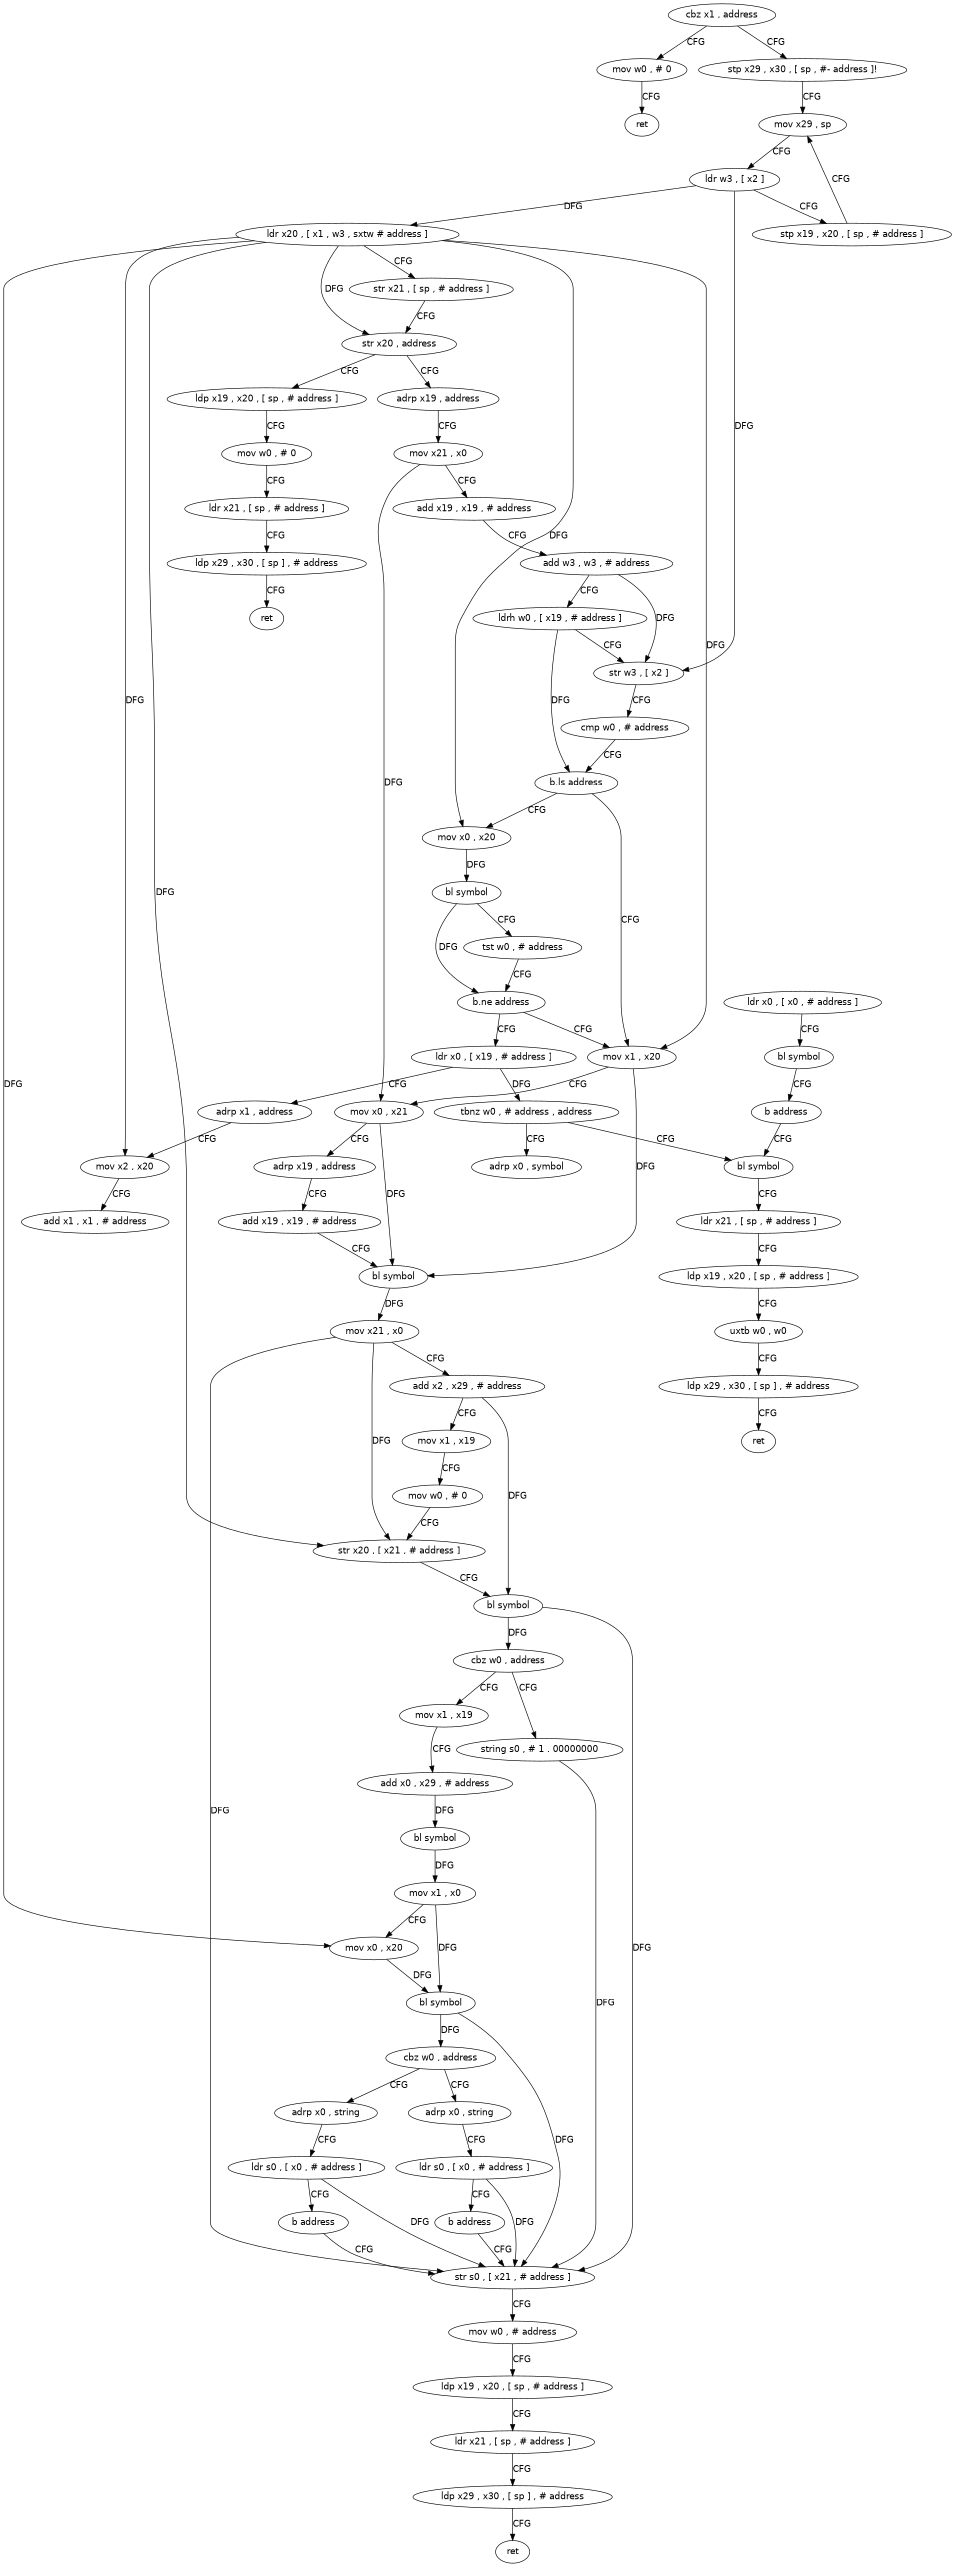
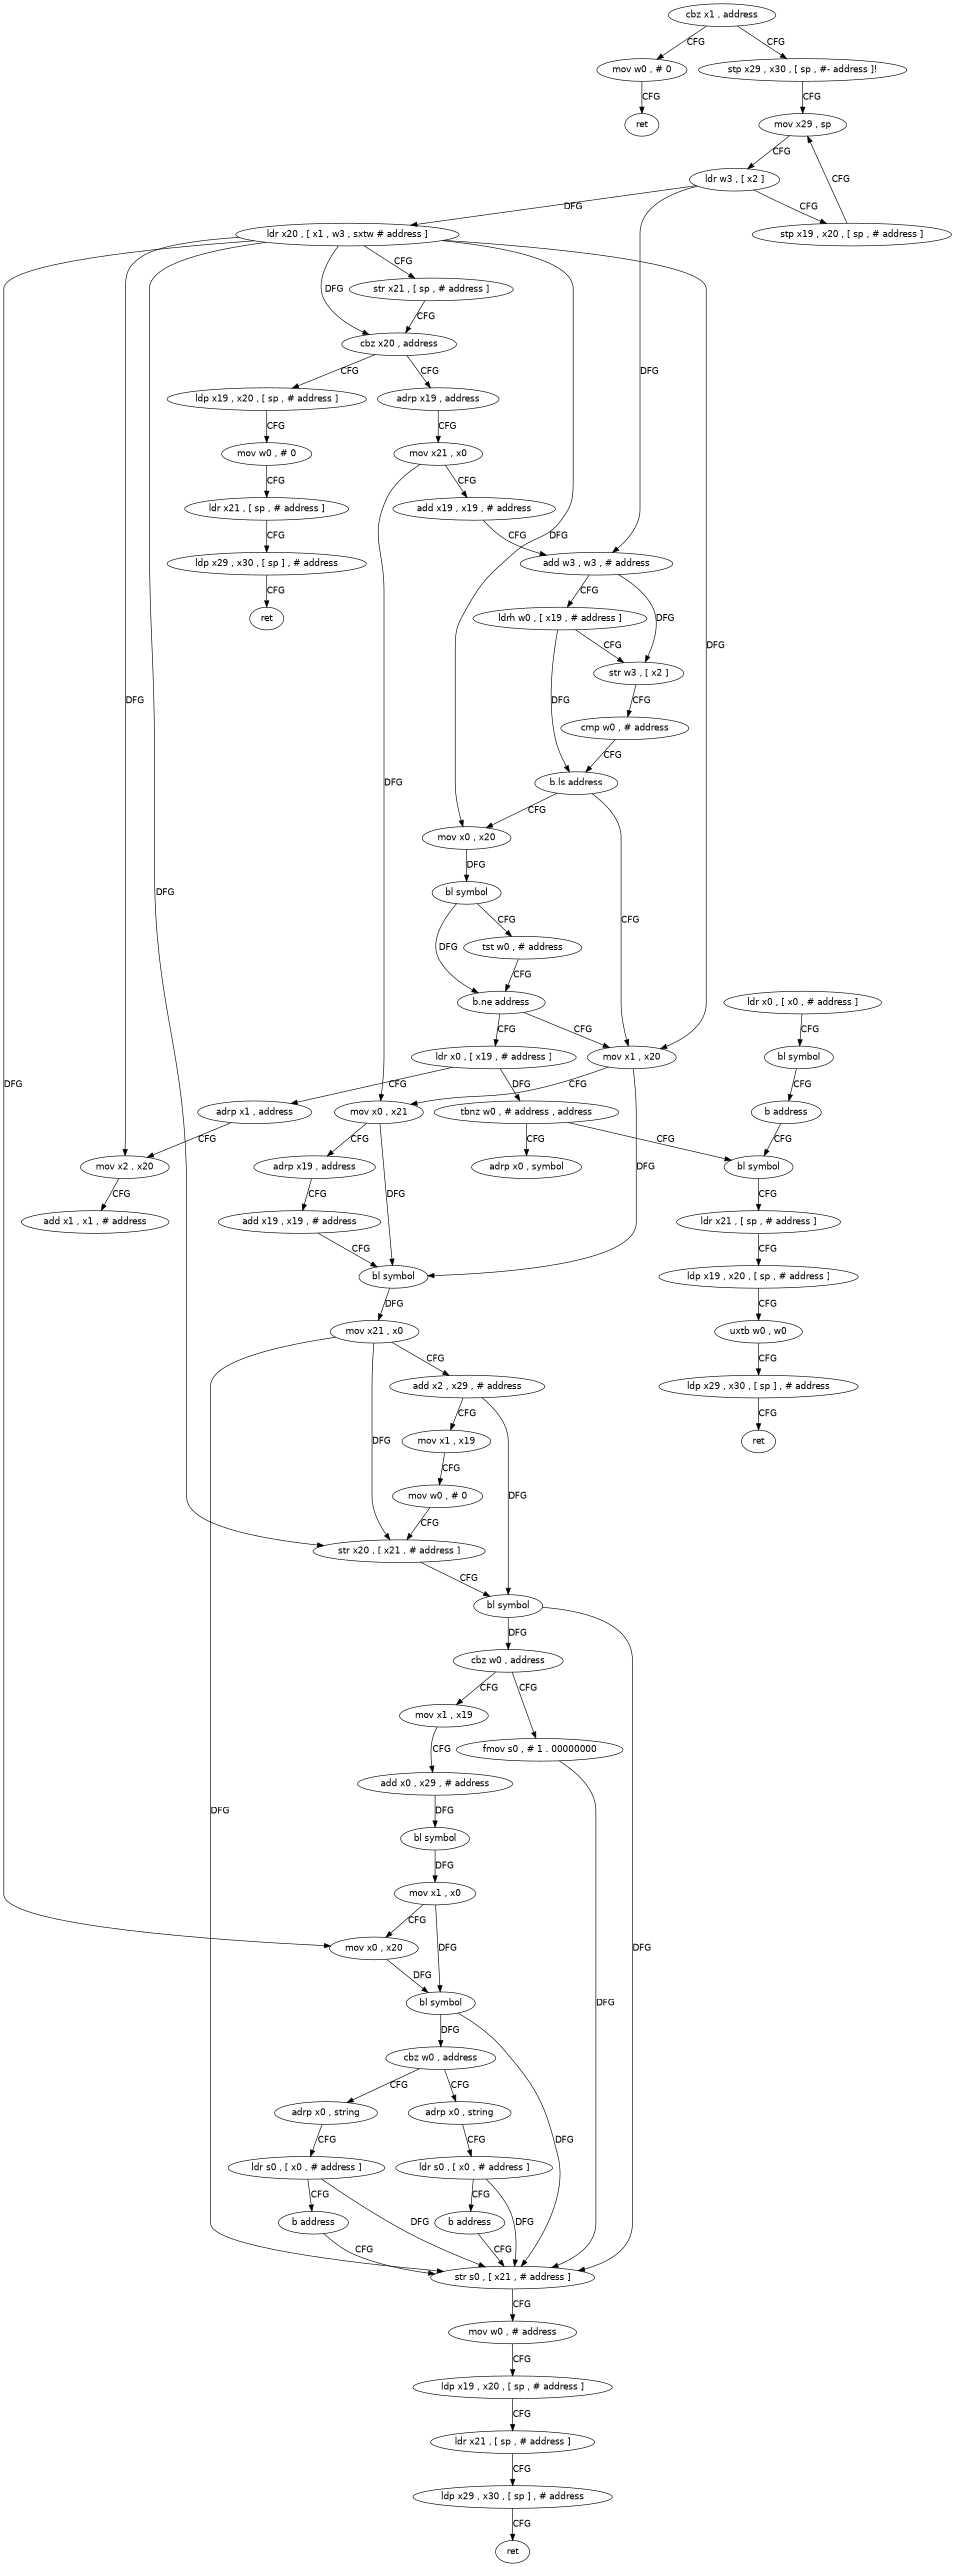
node "str x20 , address": label "str x20 , address" -> "cbz x20 , address"
edge "ldr w3 , [ x2 ]" -> "str w3 , [ x2 ]": now "ldr w3 , [ x2 ]" -> "add w3 , w3 , # address"
node "string s0 , # 1 . 00000000": label "string s0 , # 1 . 00000000" -> "fmov s0 , # 1 . 00000000"
